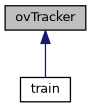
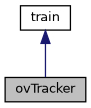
edge "train" -> "ovTracker": reversed
